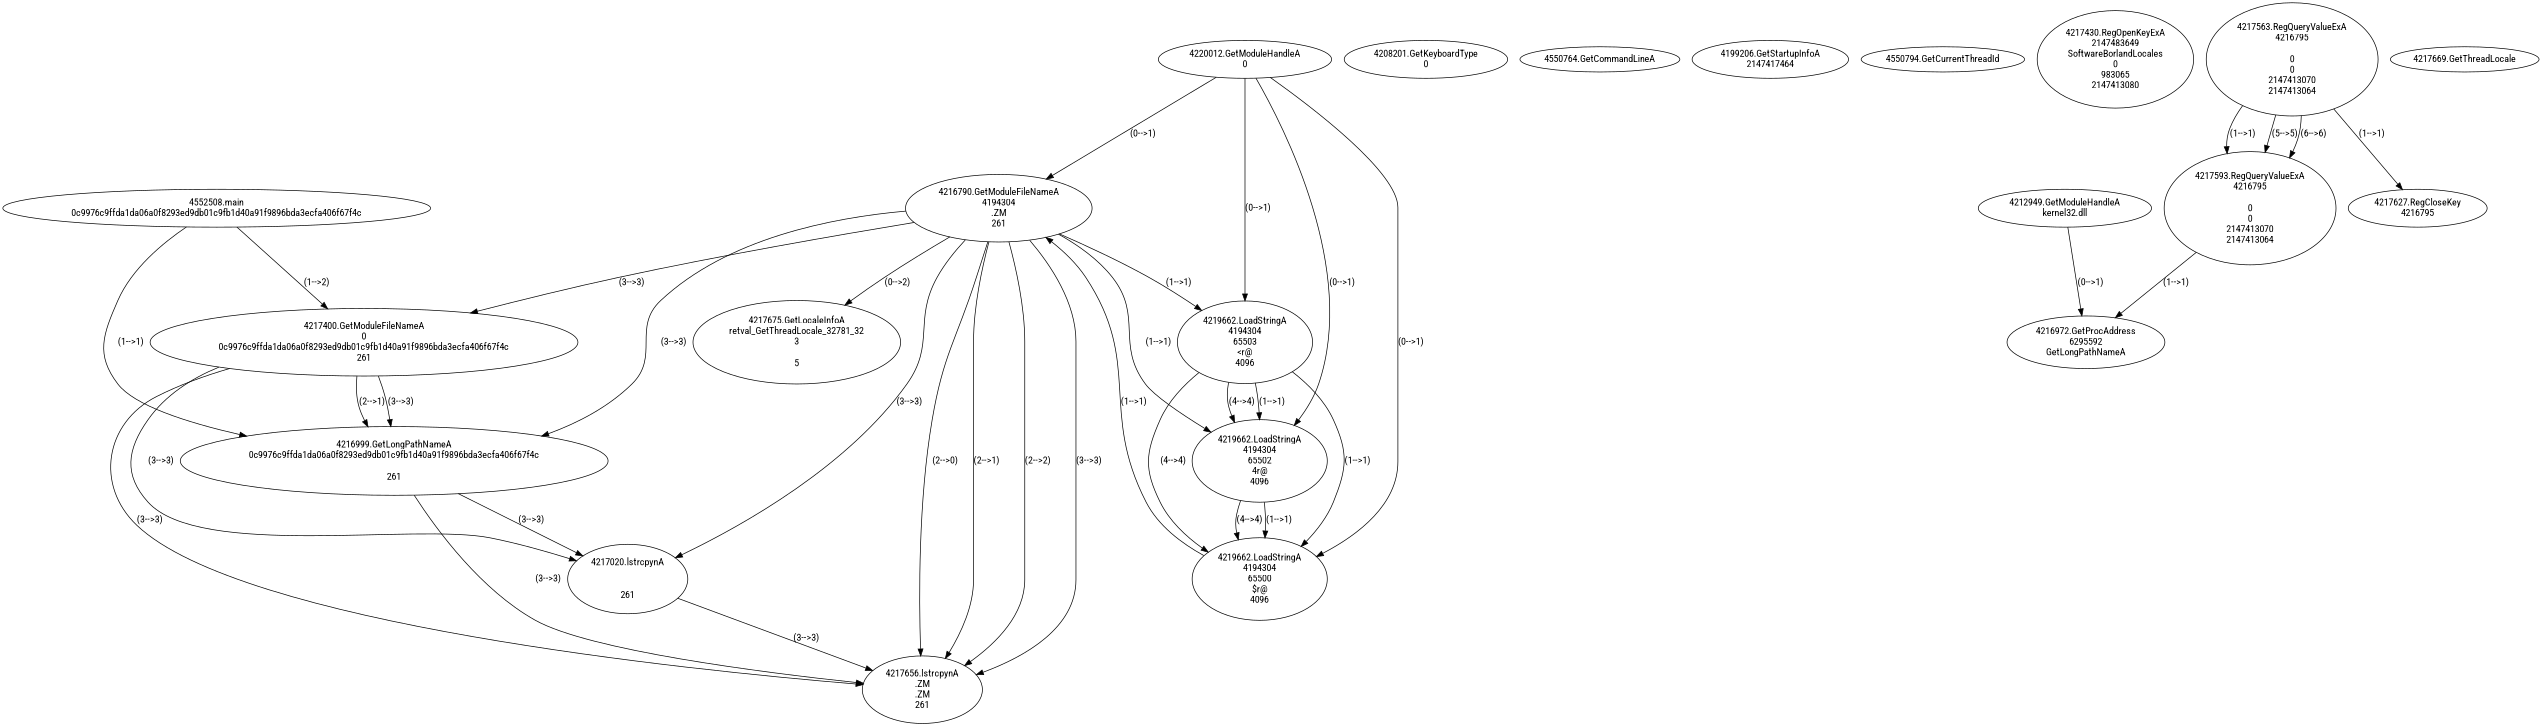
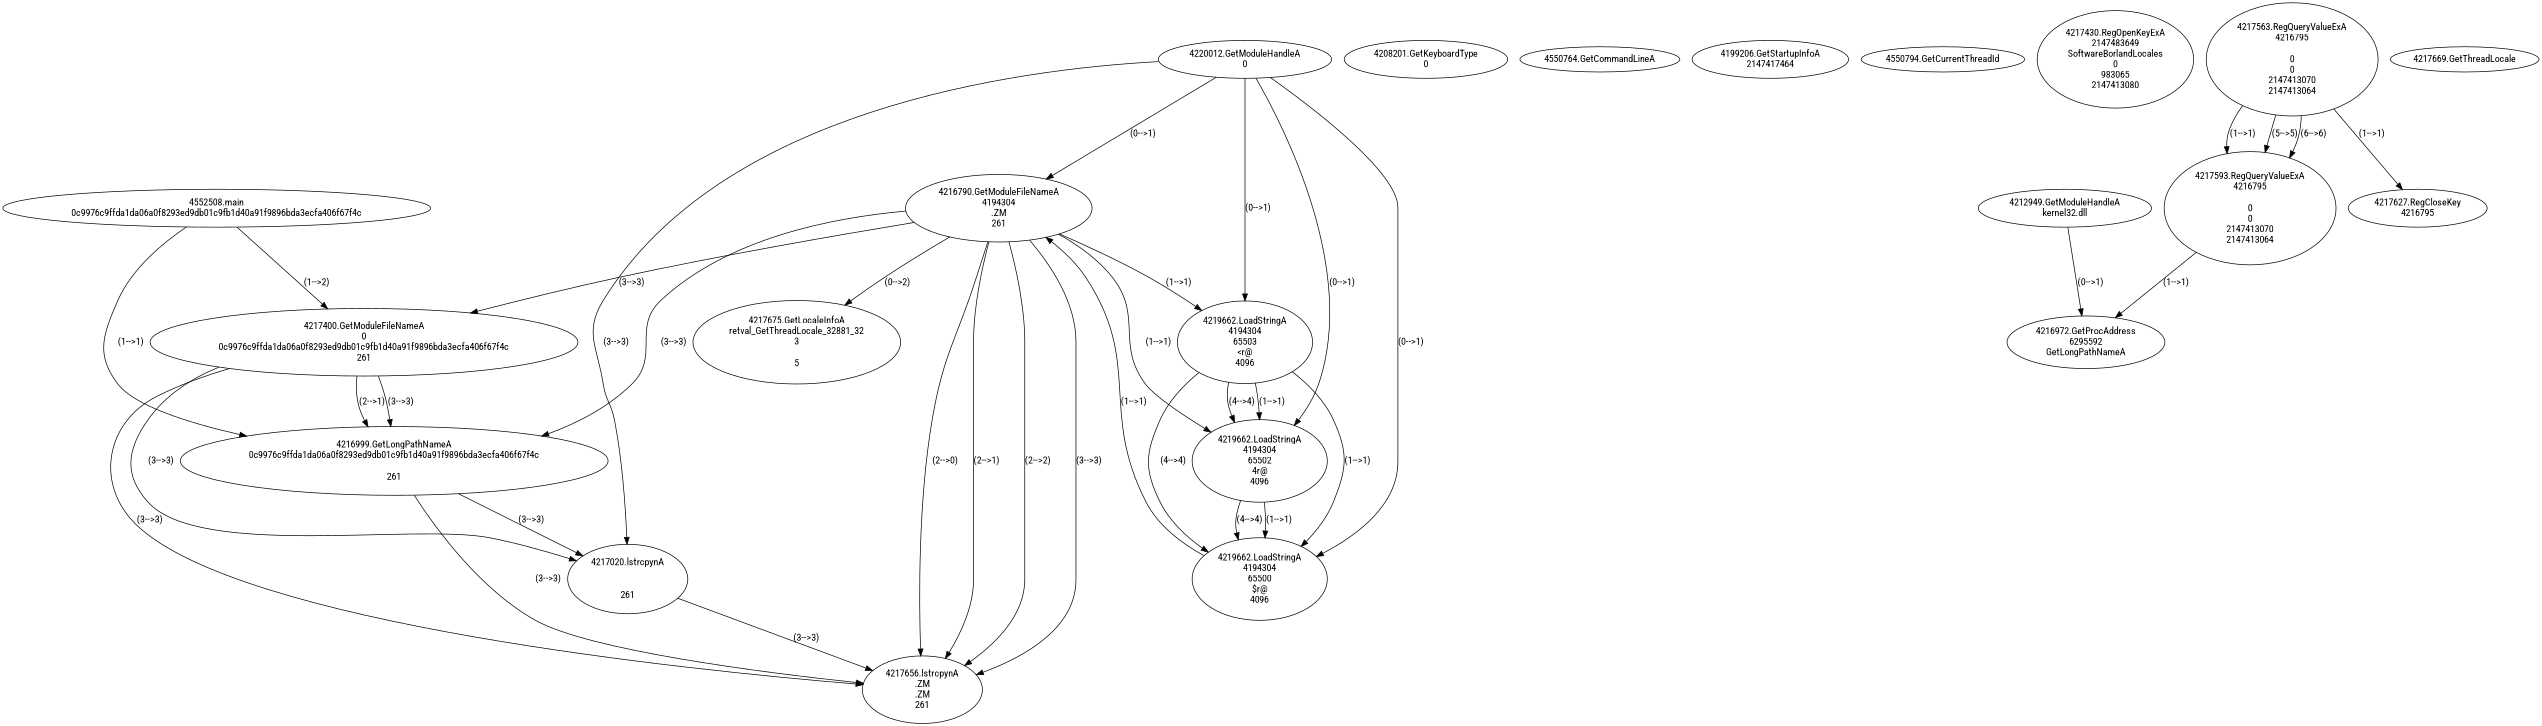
node "4217675.GetLocaleInfoA retval_GetThreadLocale_32781_32 3 5": label "4217675.GetLocaleInfoA retval_GetThreadLocale_32781_32 3 5" -> "4217675.GetLocaleInfoA retval_GetThreadLocale_32881_32 3 5"
edge "4216790.GetModuleFileNameA 4194304 .ZM 261" -> "4217020.lstrcpynA 261": now "4220012.GetModuleHandleA 0" -> "4217020.lstrcpynA 261"
